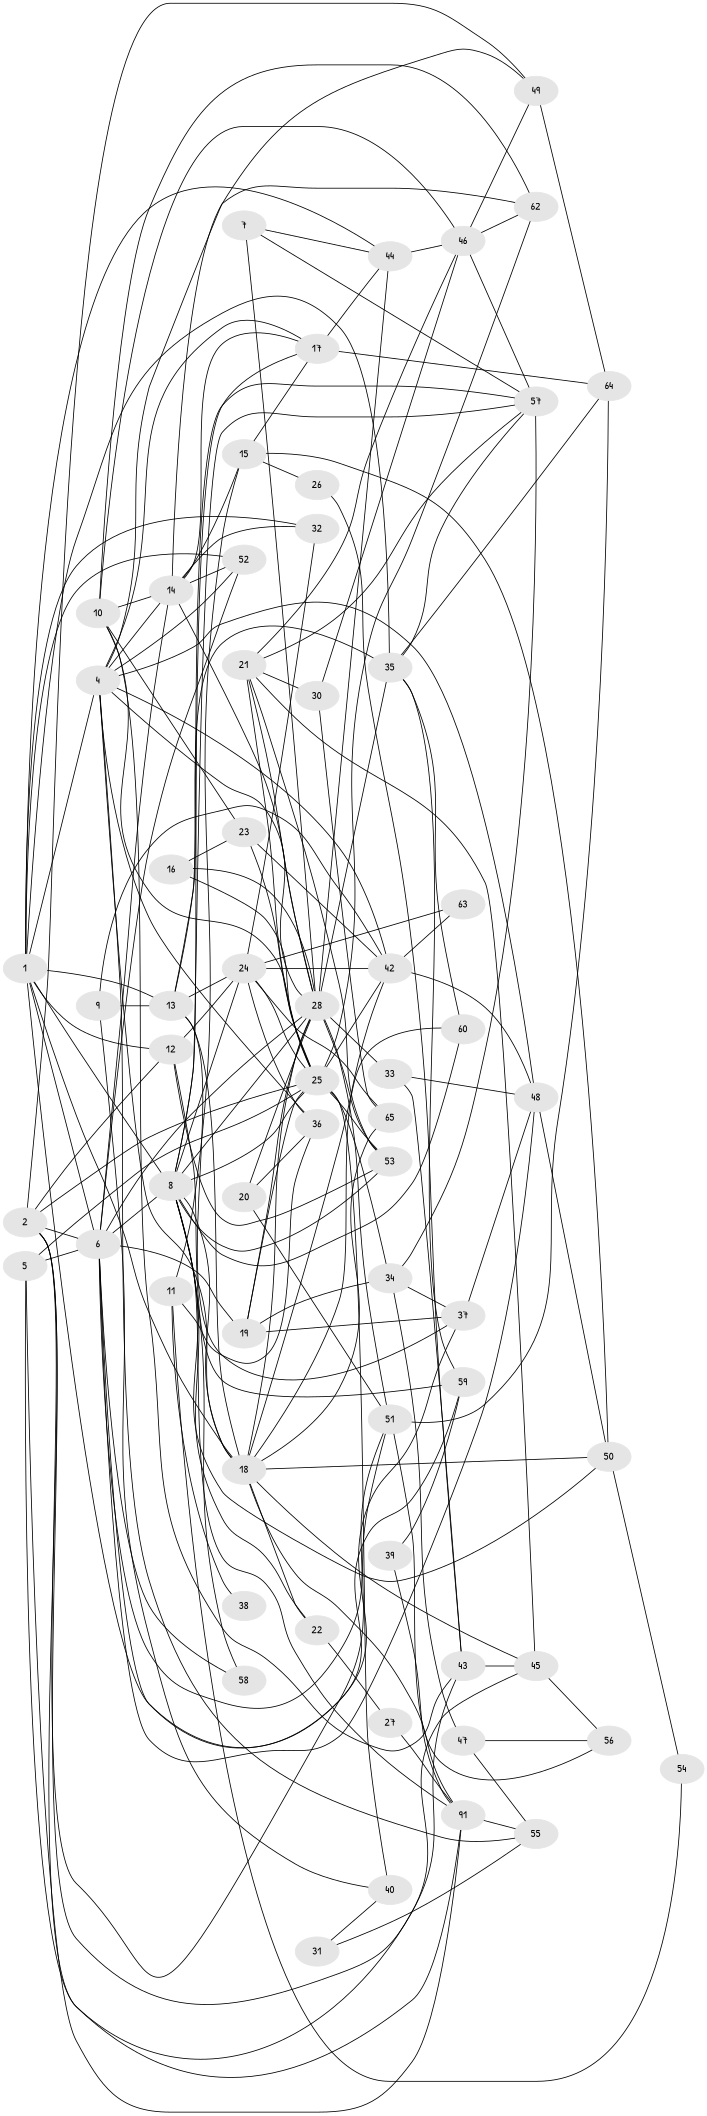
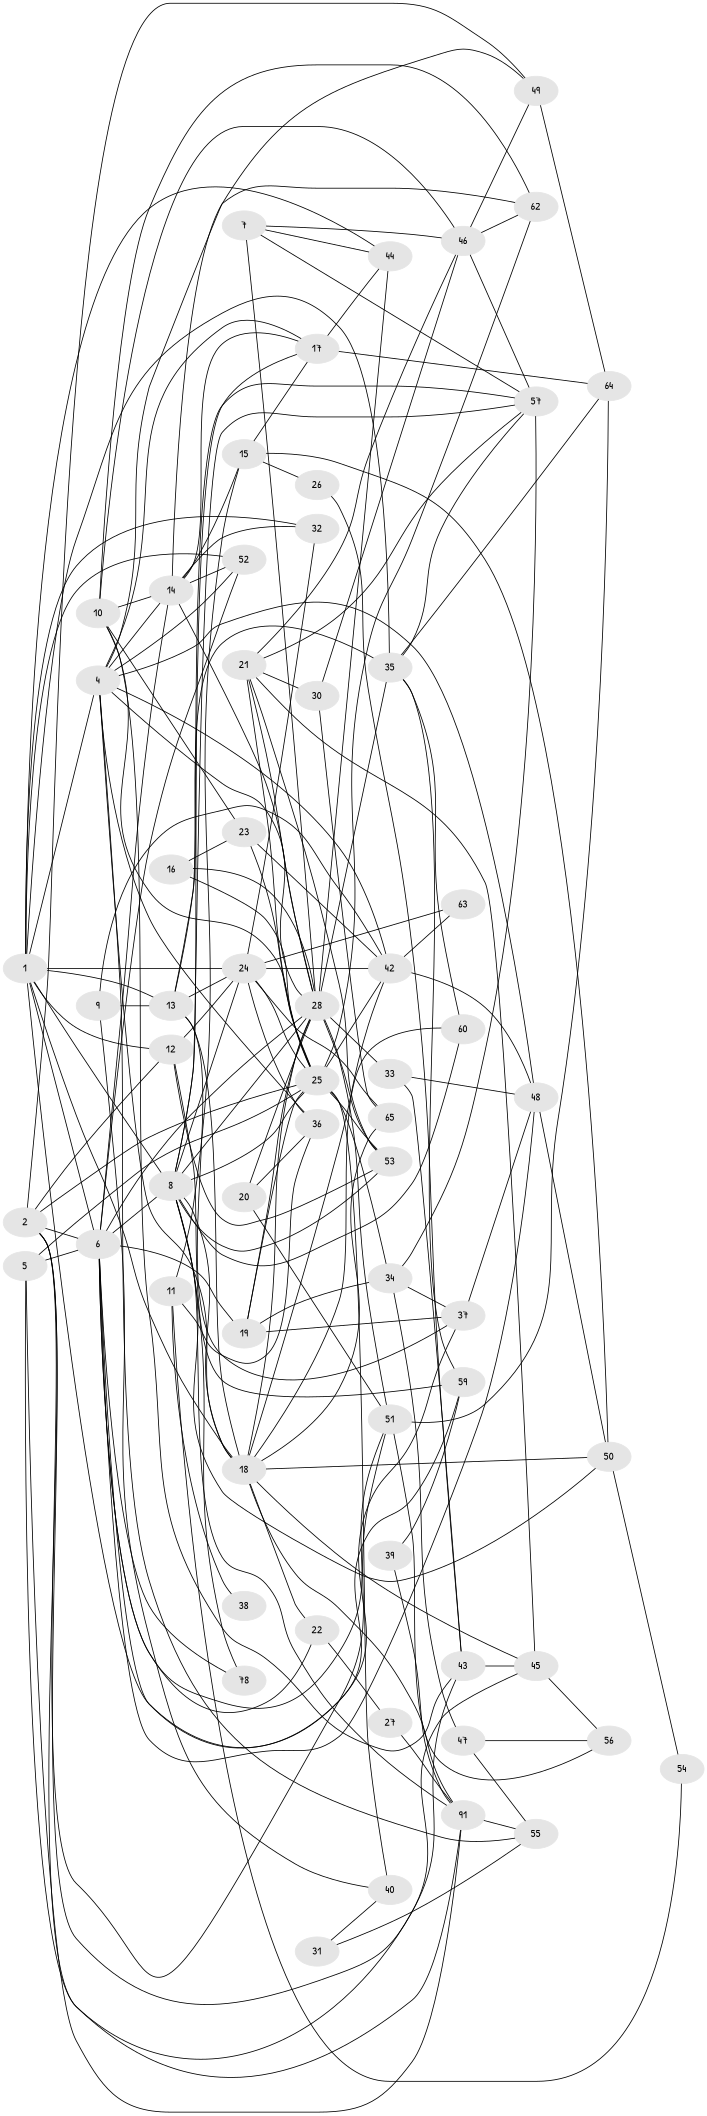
edge "46" -- "44": now "46" -- "7"
edge "1" -- "24": added
edge "8" -- "22": now "6" -- "22"
node "58": label "58" -> "78"
